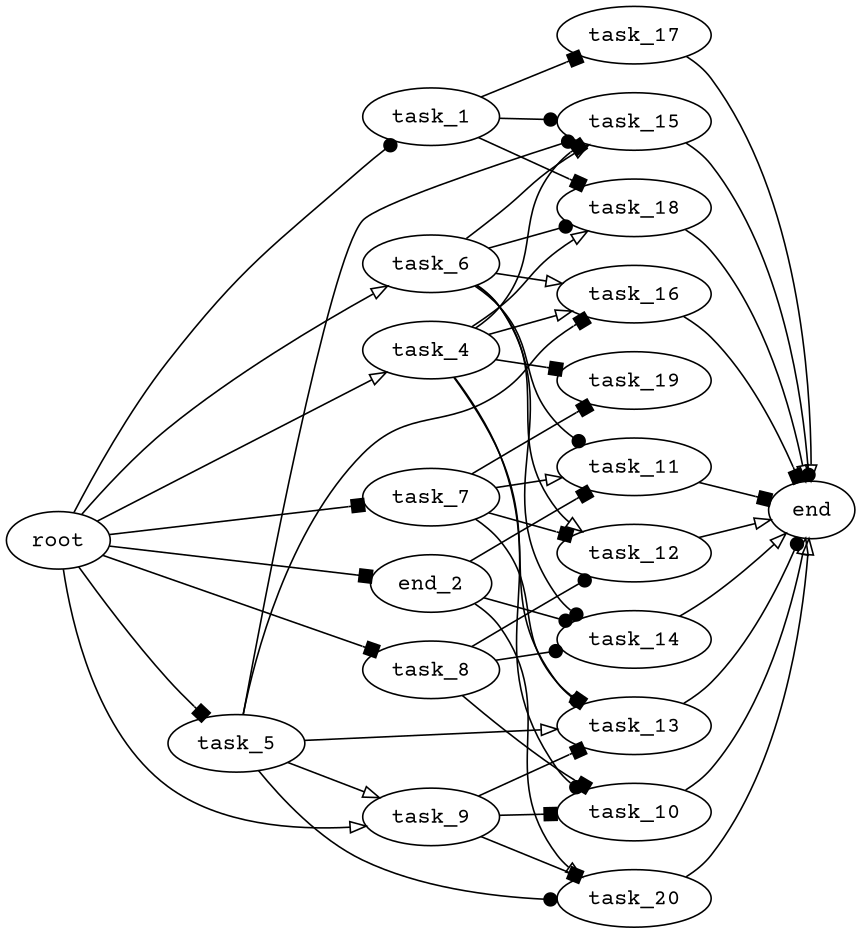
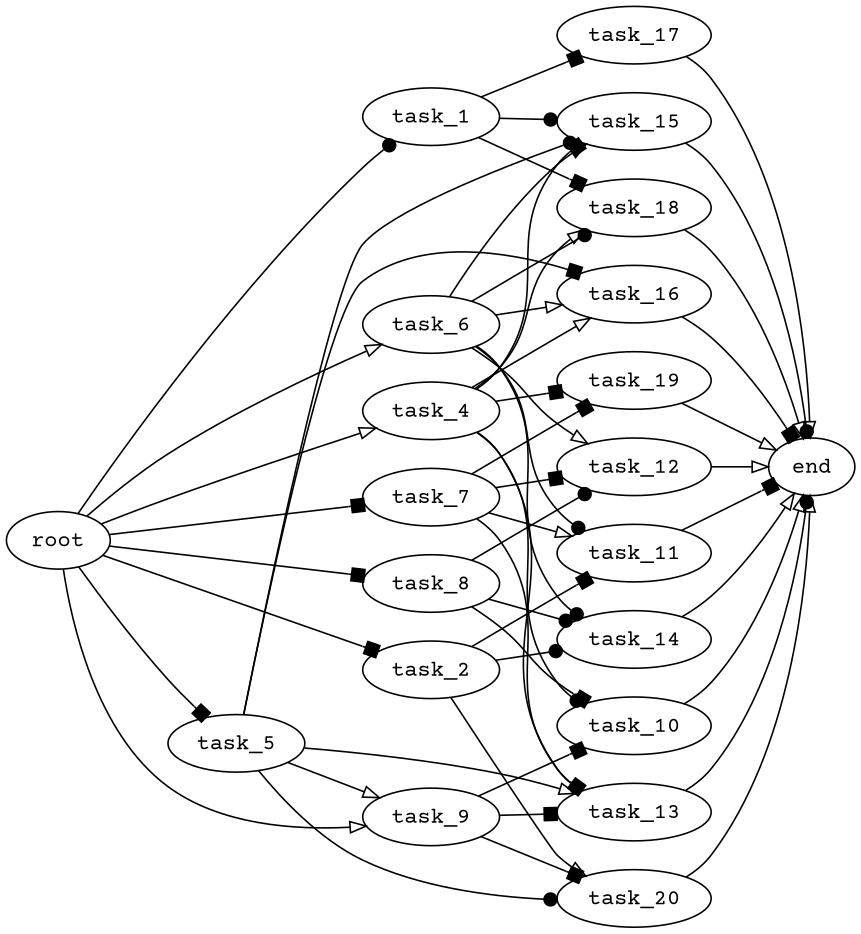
edge "task_19" -> "end": added
node "end_2": label "end_2" -> "task_2"
